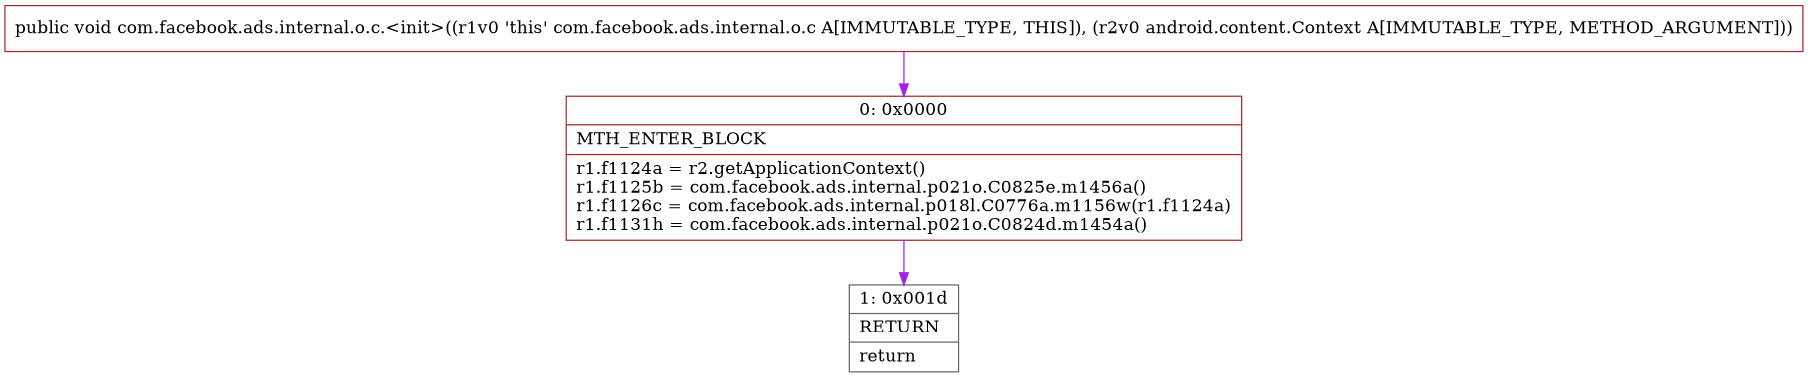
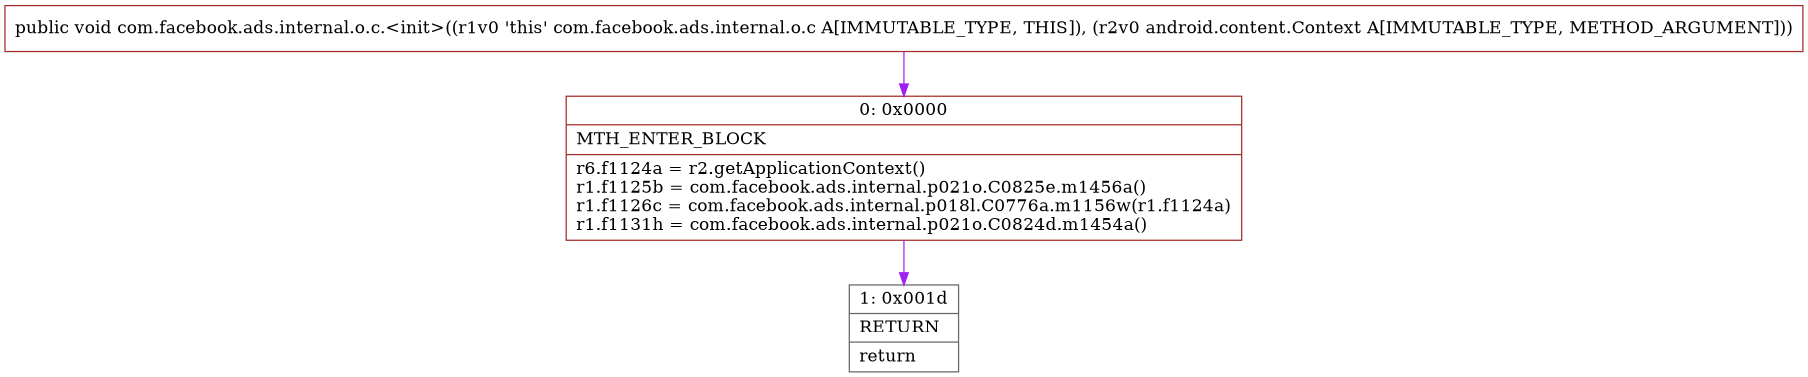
node "0: 0x0000": text "r1.f1124a = r2.getApplicationContext()" -> "r6.f1124a = r2.getApplicationContext()"
